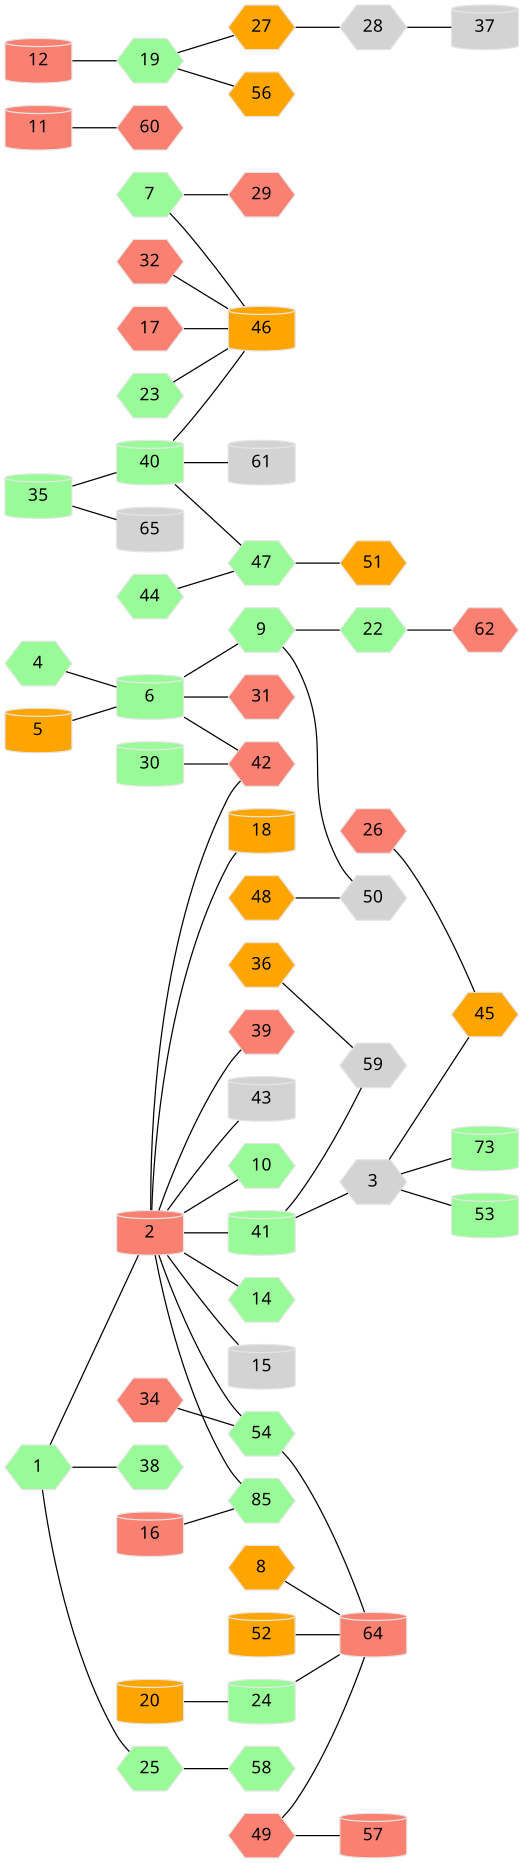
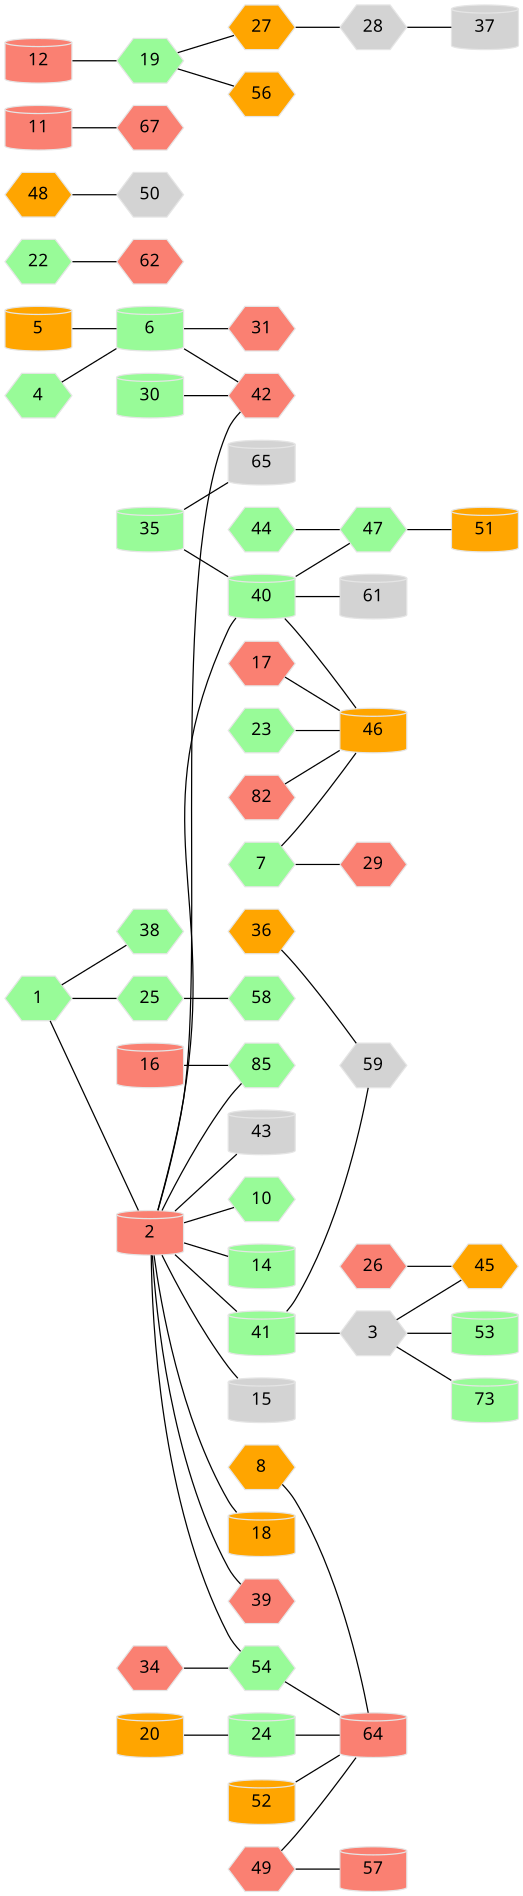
node "60": label "60" -> "67"
node "32": label "32" -> "82"
node "51": shape hexagon -> cylinder
node "9": removed
edge "40" -- "2": added
node "14": shape hexagon -> cylinder
